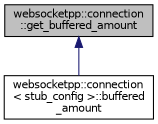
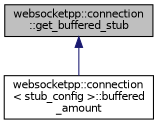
node "websocketpp::connection ::get_buffered_amount": label "websocketpp::connection ::get_buffered_amount" -> "websocketpp::connection ::get_buffered_stub"
